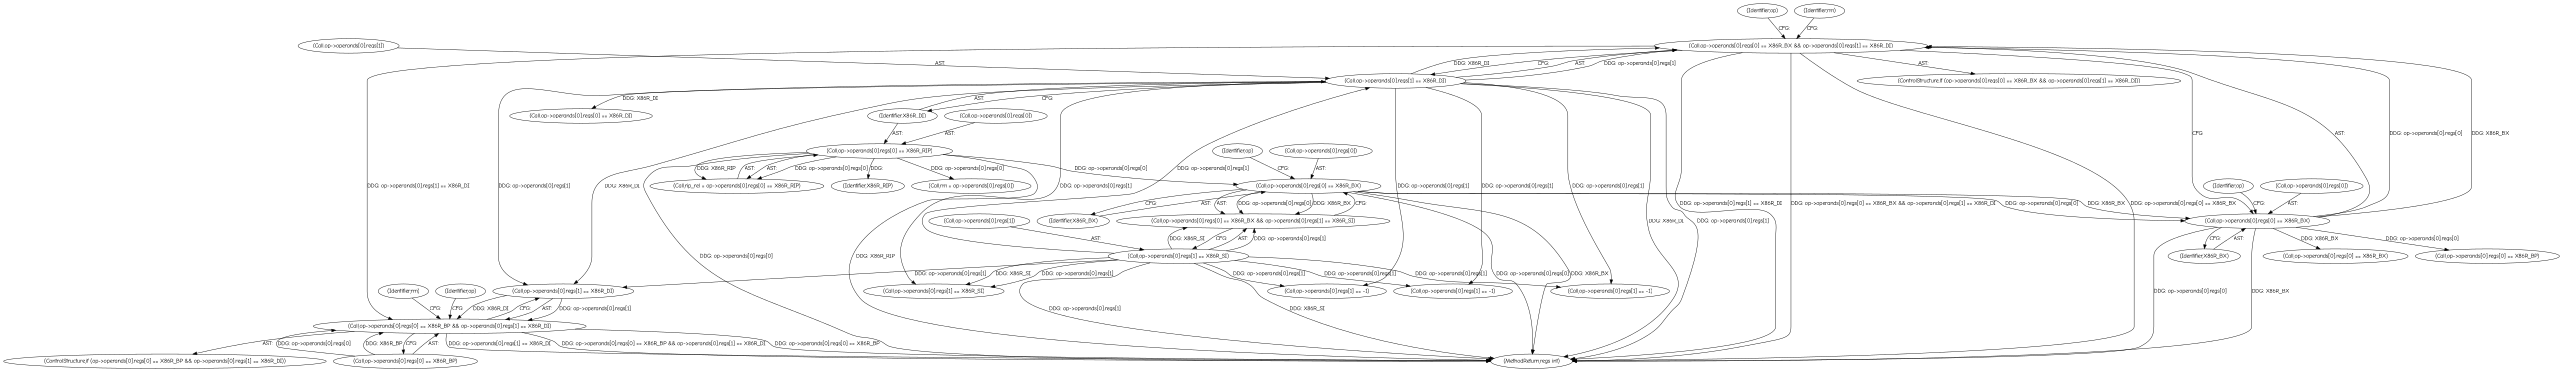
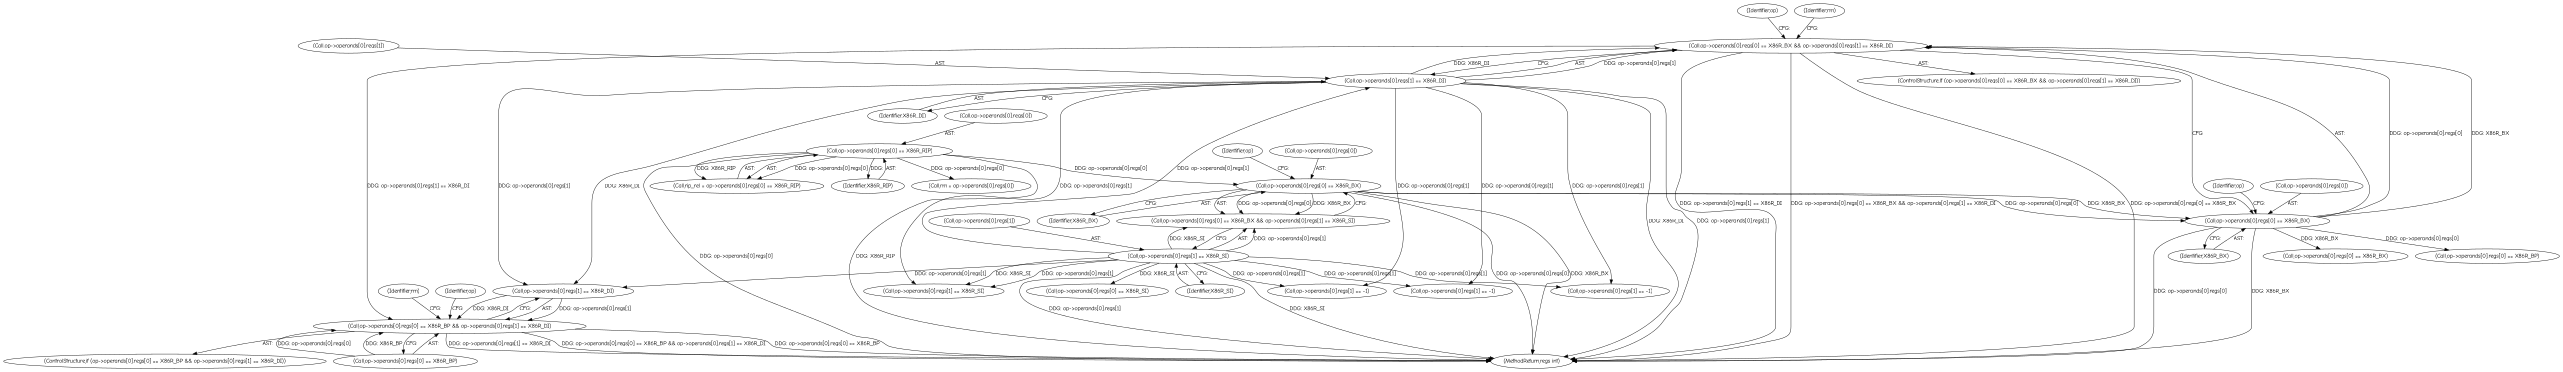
node "(Call,op->operands[0].regs[0] == X86R_DI)": removed
edge "(Identifier,X86R_DI)" -> "(Call,op->operands[0].regs[0] == X86R_RIP)": now "(Identifier,X86R_RIP)" -> "(Call,op->operands[0].regs[0] == X86R_RIP)"
node "(Call,op->operands[0].regs[0] == X86R_SI)": added
node "(Identifier,X86R_SI)": added
